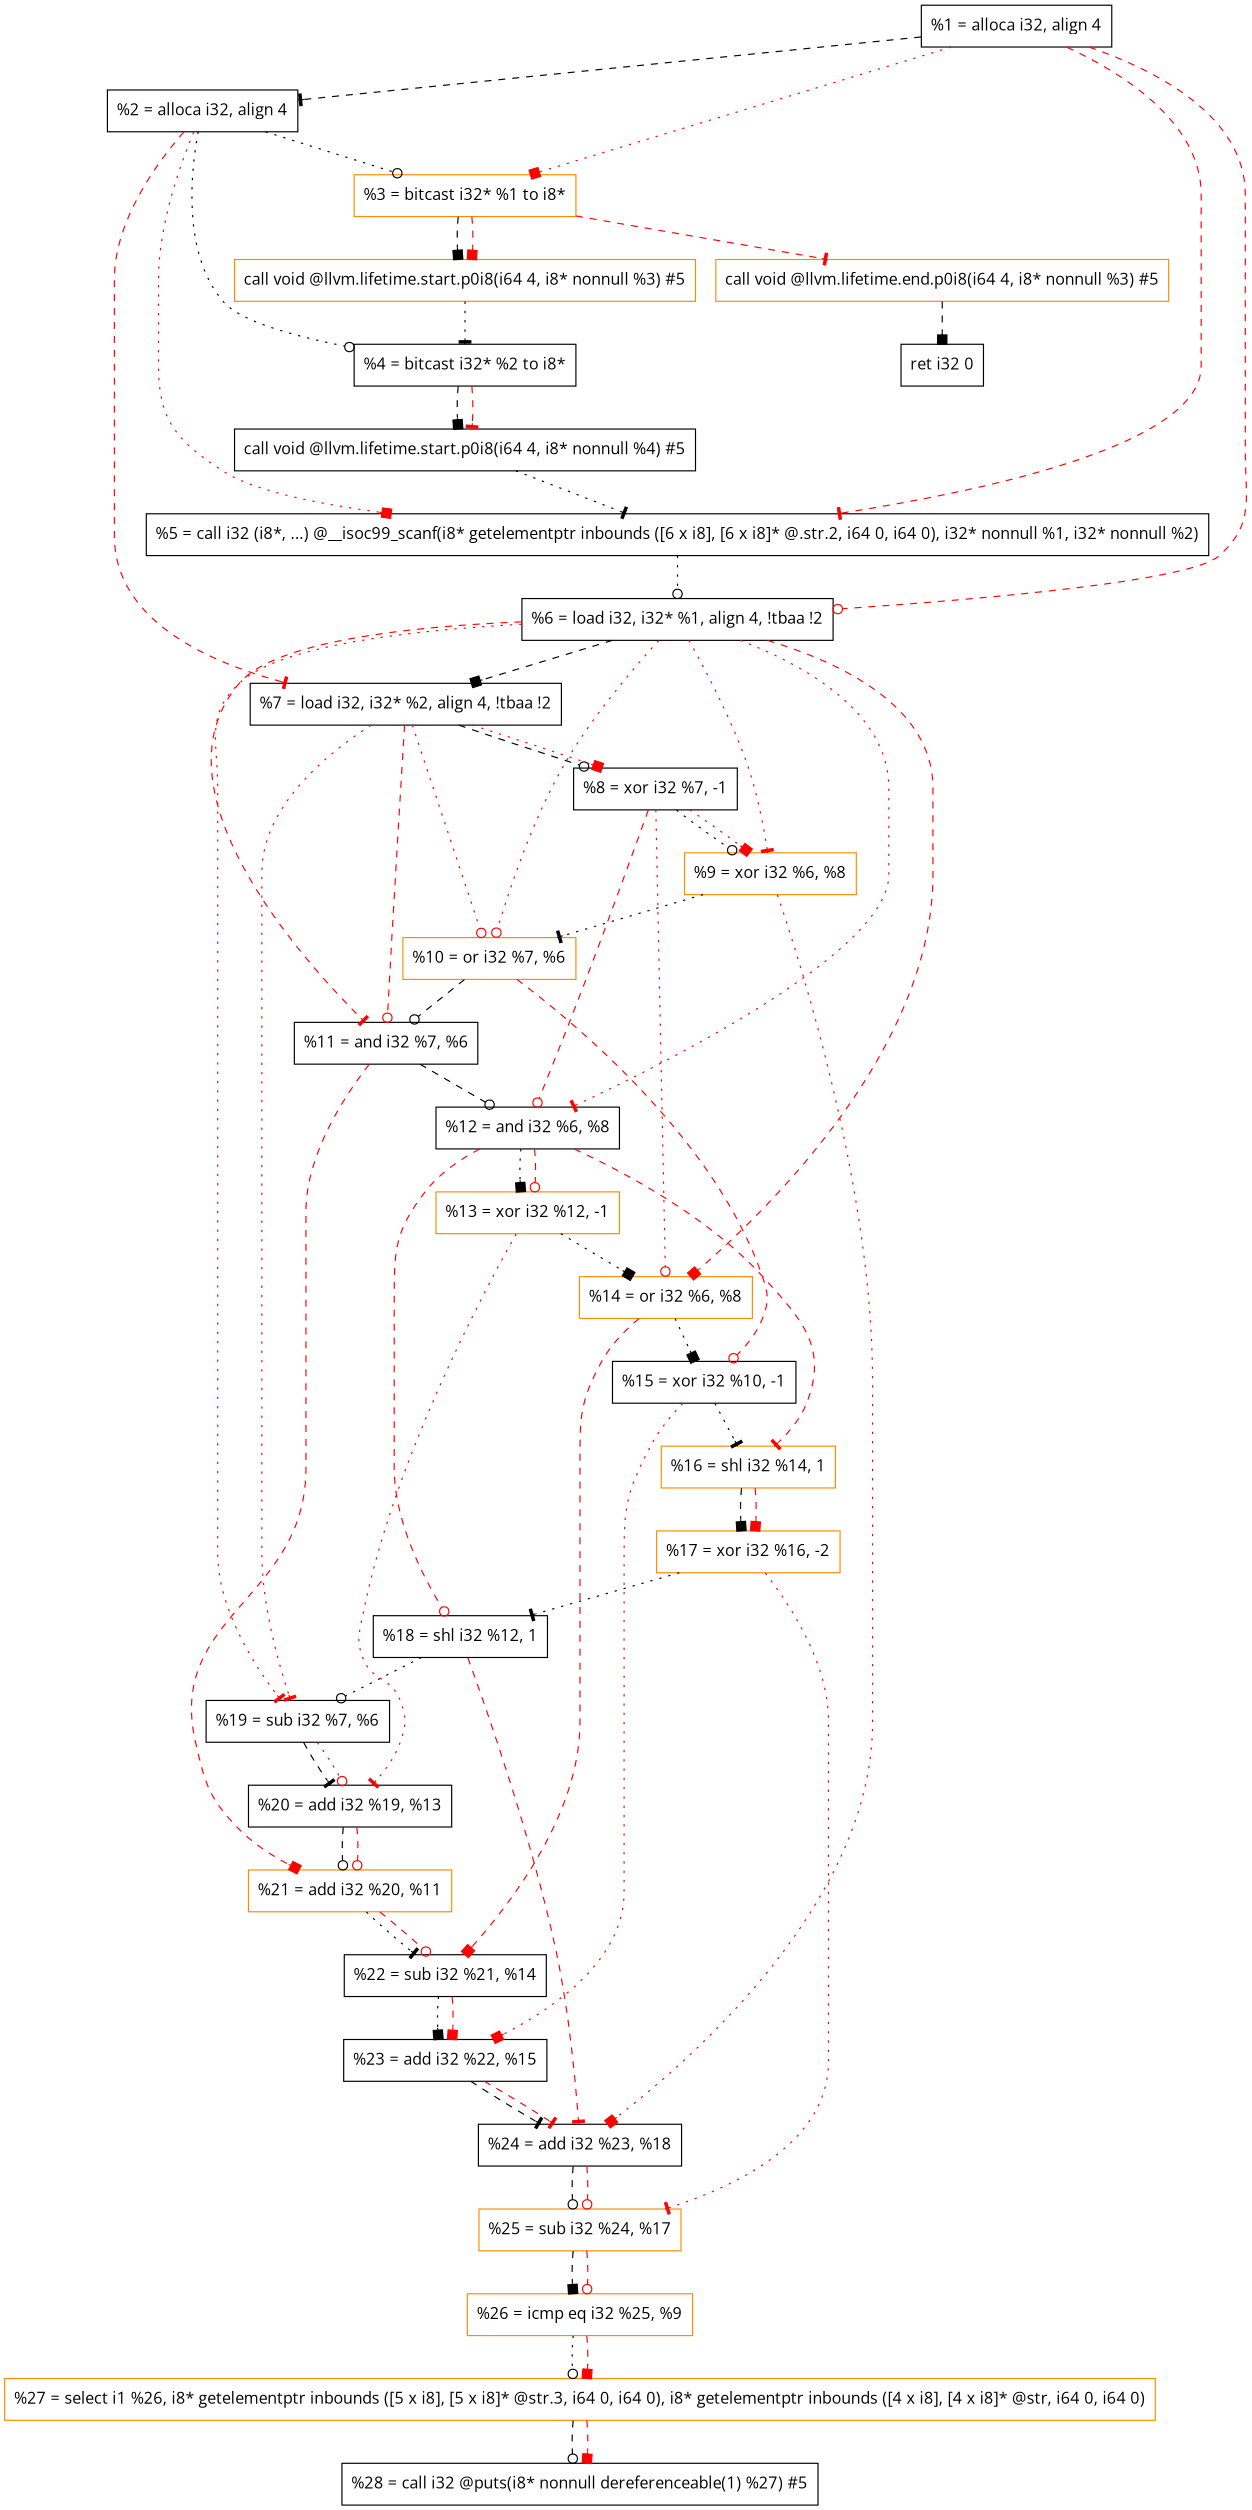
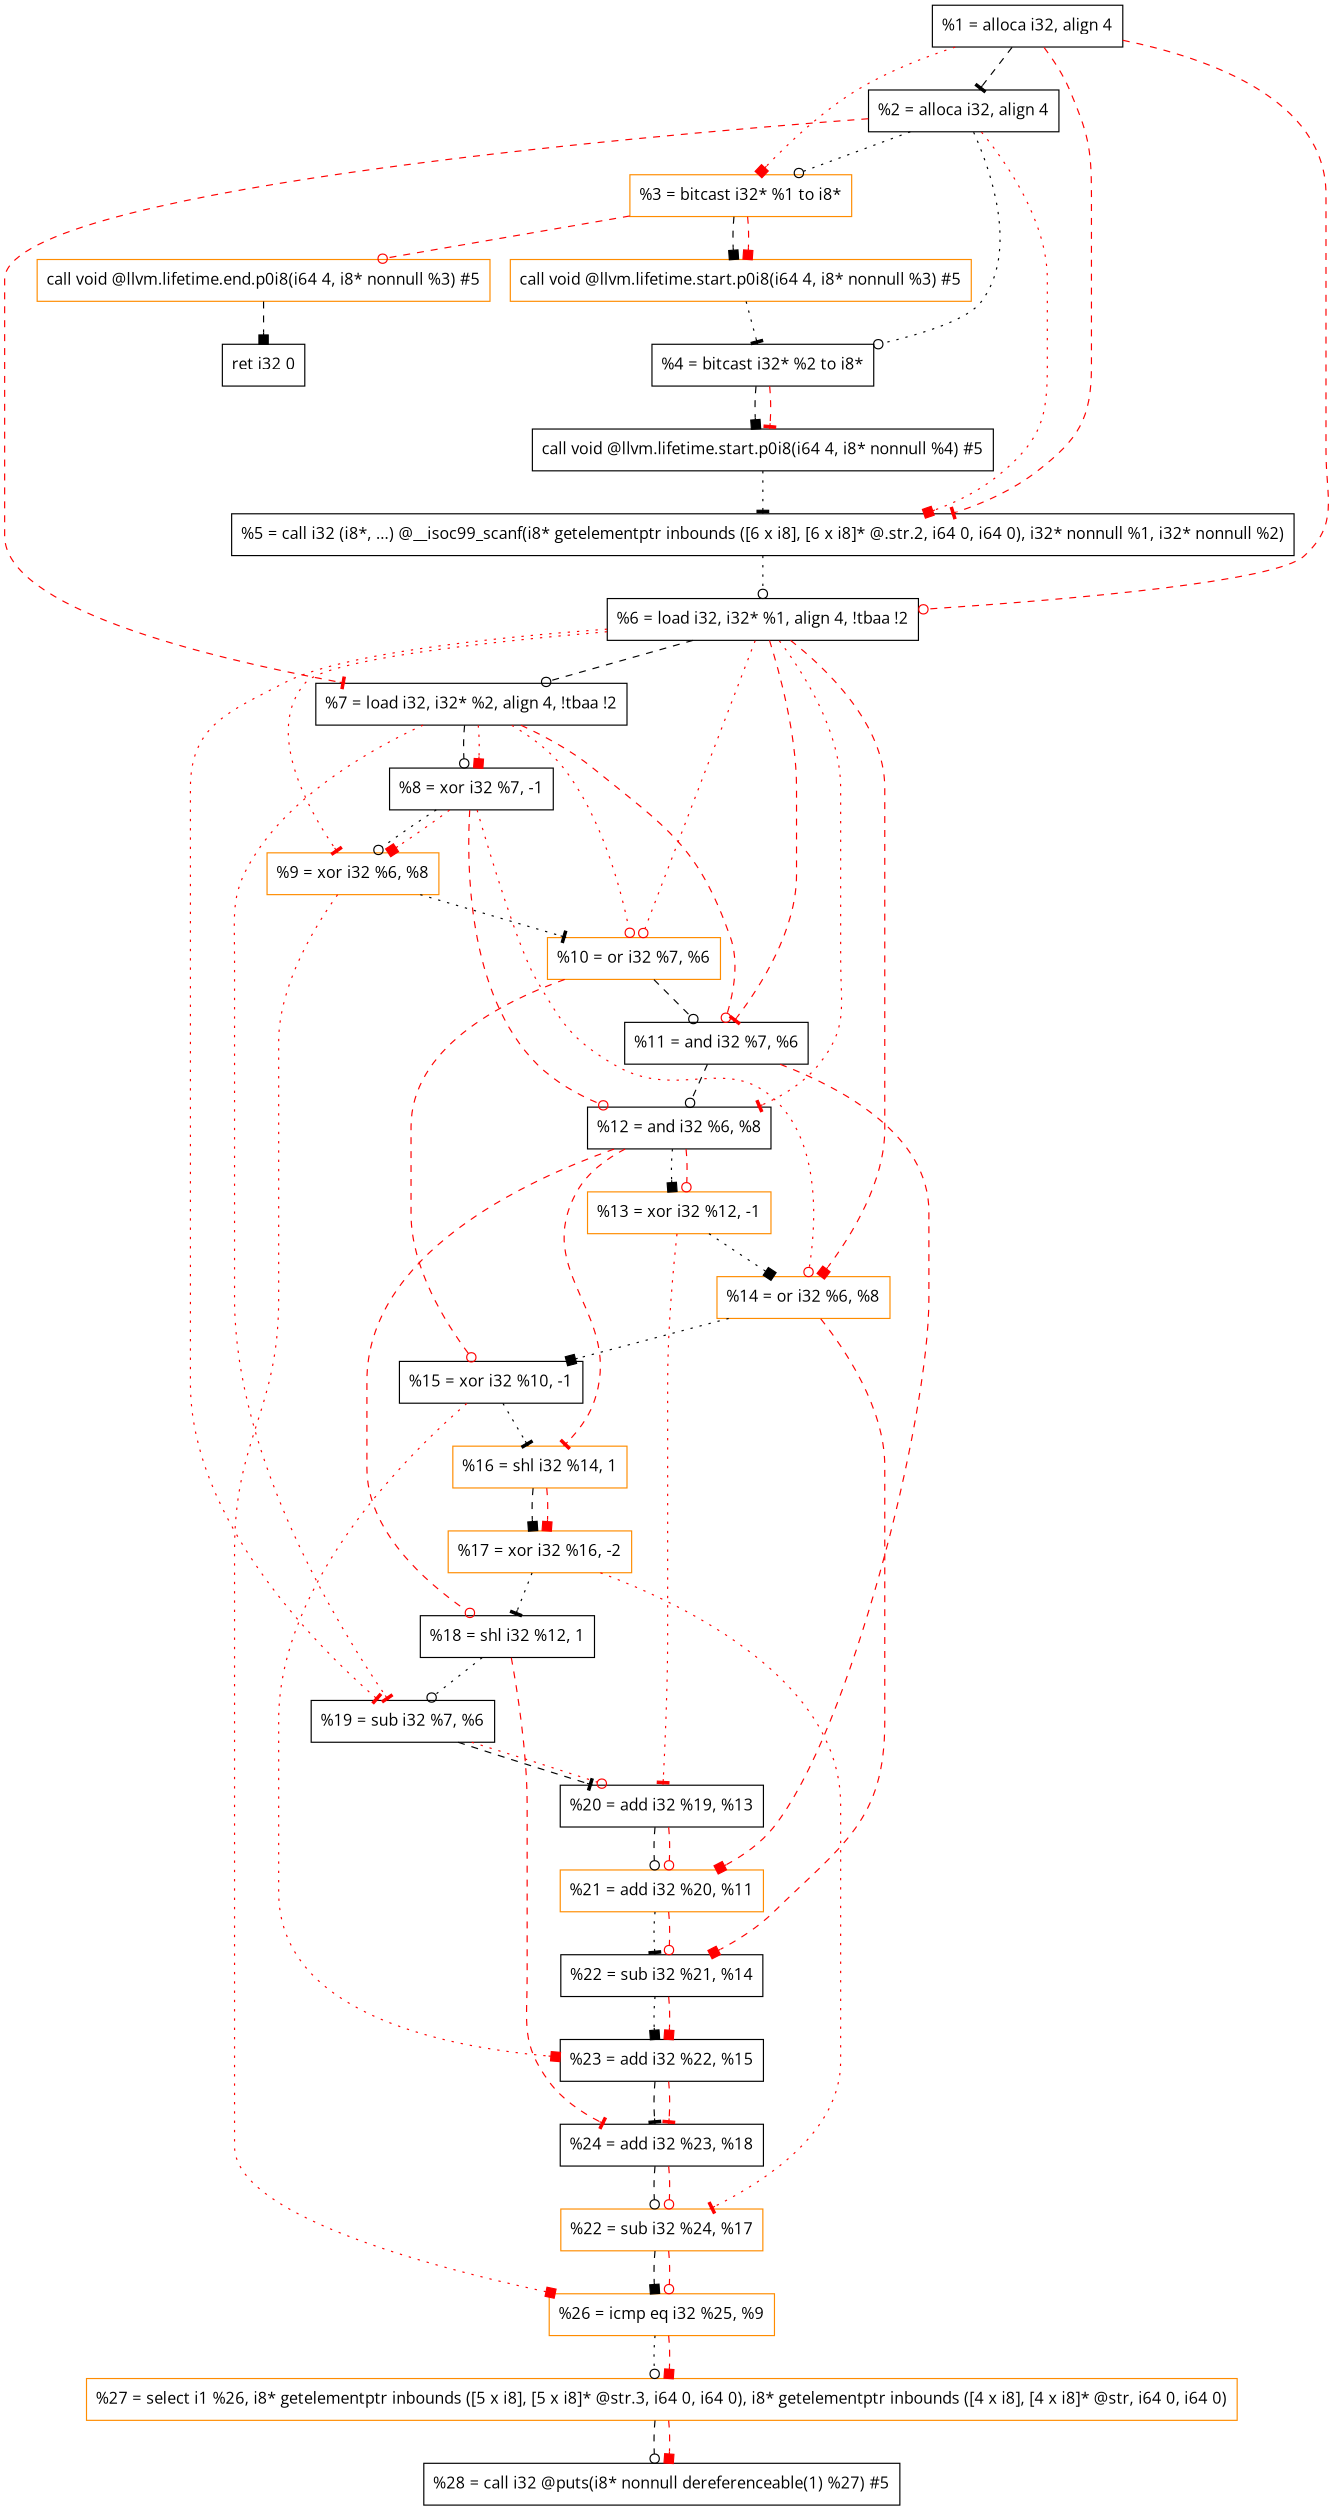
edge "%3 = bitcast i32* %1 to i8*" -> "call void @llvm.lifetime.end.p0i8(i64 4, i8* nonnull %3) #5": arrowhead tee -> odot
edge "%6 = load i32, i32* %1, align 4, !tbaa !2" -> "%7 = load i32, i32* %2, align 4, !tbaa !2": arrowhead box -> odot
edge "%9 = xor i32 %6, %8" -> "%24 = add i32 %23, %18": now "%9 = xor i32 %6, %8" -> "%26 = icmp eq i32 %25, %9"
node "%25 = sub i32 %24, %17": label "%25 = sub i32 %24, %17" -> "%22 = sub i32 %24, %17"
